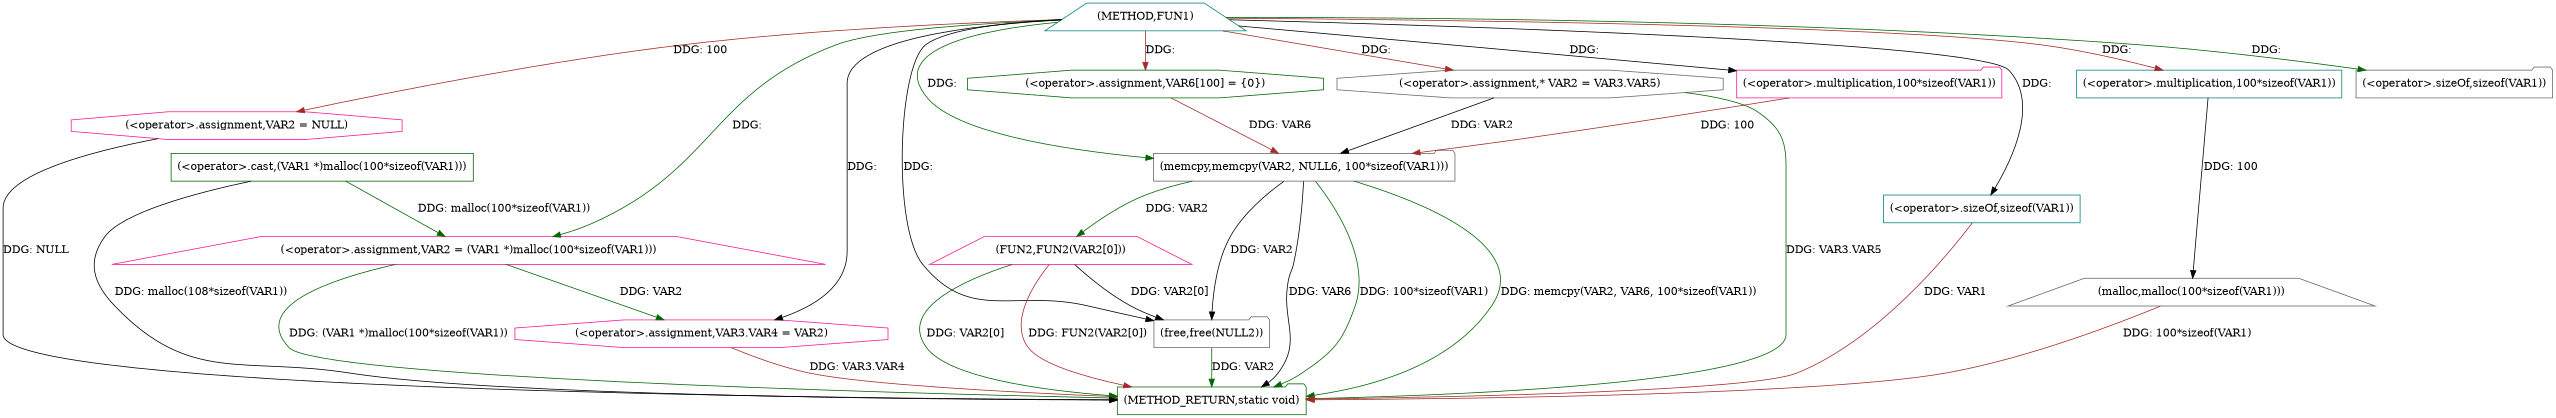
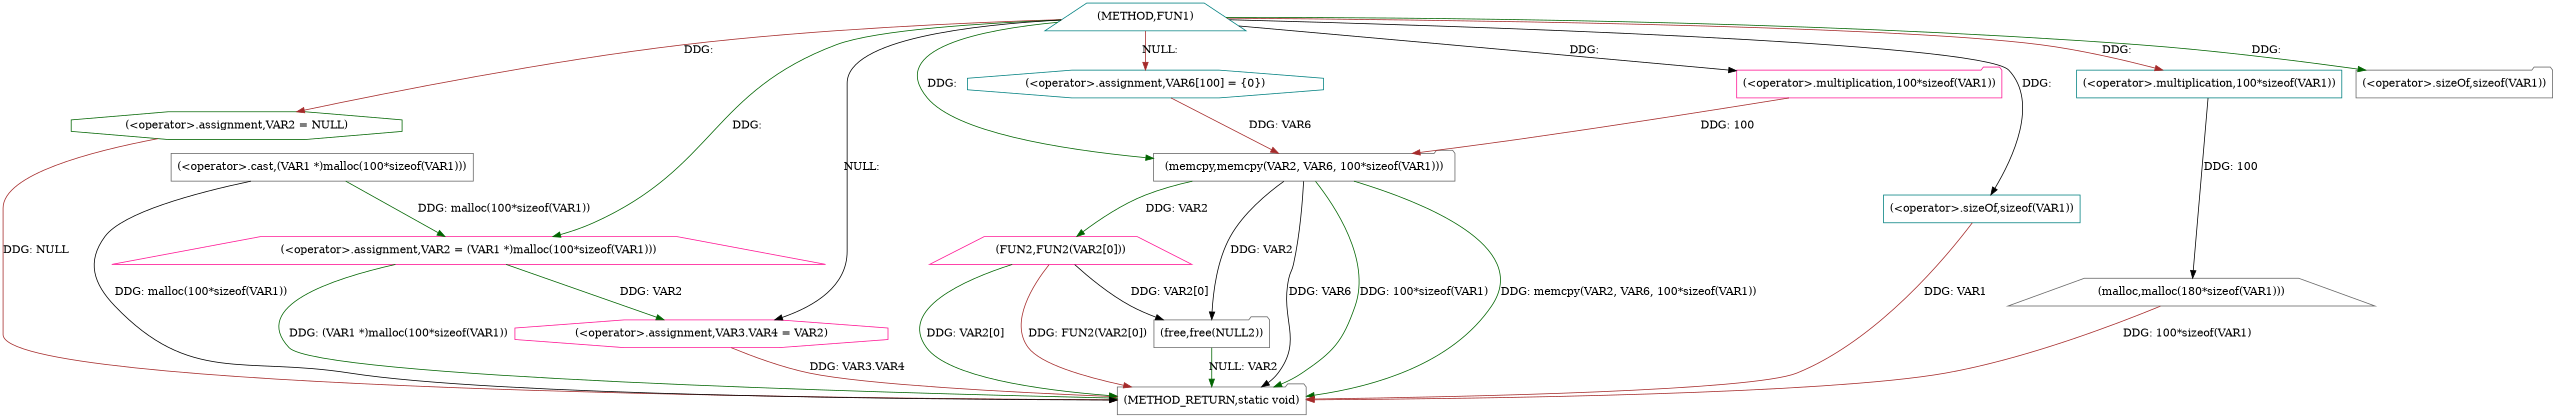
edge "(METHOD,FUN1)" -> "(<operator>.assignment,VAR2 = NULL)": label "DDG: 100" -> "DDG: "
edge "(METHOD,FUN1)" -> "(<operator>.assignment,VAR6[100] = {0})": label "DDG: " -> "NULL: "
node "(<operator>.assignment,VAR6[100] = {0})": color darkgreen -> teal
node "(<operator>.assignment,* VAR2 = VAR3.VAR5)": removed
node "(<operator>.assignment,VAR2 = NULL)": color deeppink -> darkgreen
node "(<operator>.cast,(VAR1 *)malloc(100*sizeof(VAR1)))": color darkgreen -> gray40
edge "(METHOD,FUN1)" -> "(<operator>.assignment,VAR3.VAR4 = VAR2)": label "DDG: " -> "NULL: "
node "(memcpy,memcpy(VAR2, NULL6, 100*sizeof(VAR1)))": label "(memcpy,memcpy(VAR2, NULL6, 100*sizeof(VAR1)))" -> "(memcpy,memcpy(VAR2, VAR6, 100*sizeof(VAR1)))"
edge "(METHOD,FUN1)" -> "(free,free(NULL2))": removed, label "DDG:"
edge "(<operator>.cast,(VAR1 *)malloc(100*sizeof(VAR1)))" -> "(METHOD_RETURN,static void)": label "DDG: malloc(108*sizeof(VAR1))" -> "DDG: malloc(100*sizeof(VAR1))"
node "(malloc,malloc(100*sizeof(VAR1)))": label "(malloc,malloc(100*sizeof(VAR1)))" -> "(malloc,malloc(180*sizeof(VAR1)))"
edge "(free,free(NULL2))" -> "(METHOD_RETURN,static void)": label "DDG: VAR2" -> "NULL: VAR2"
edge "(<operator>.assignment,VAR2 = NULL)" -> "(METHOD_RETURN,static void)": color black -> brown
node "(METHOD_RETURN,static void)": color darkgreen -> gray40
